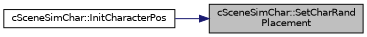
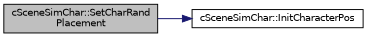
edge "cSceneSimChar::InitCharacterPos" -> "cSceneSimChar::SetCharRand Placement": reversed
